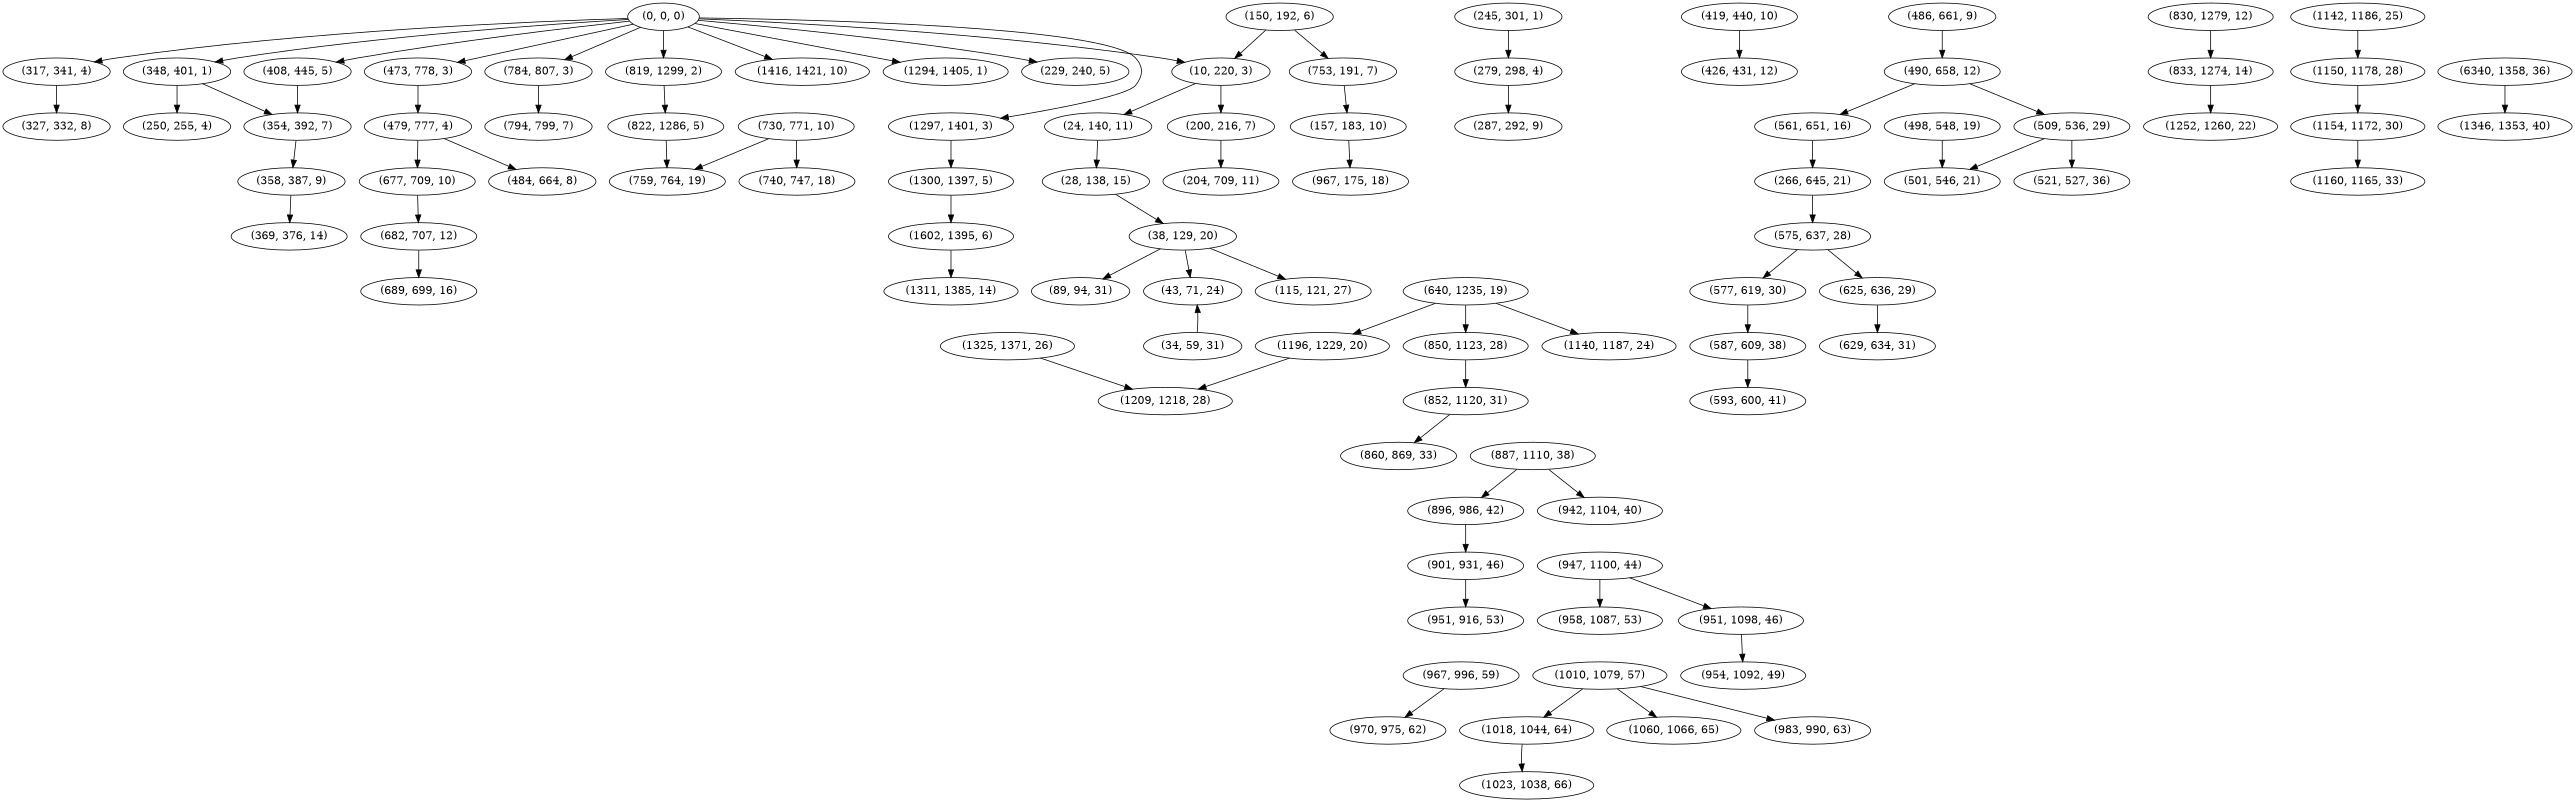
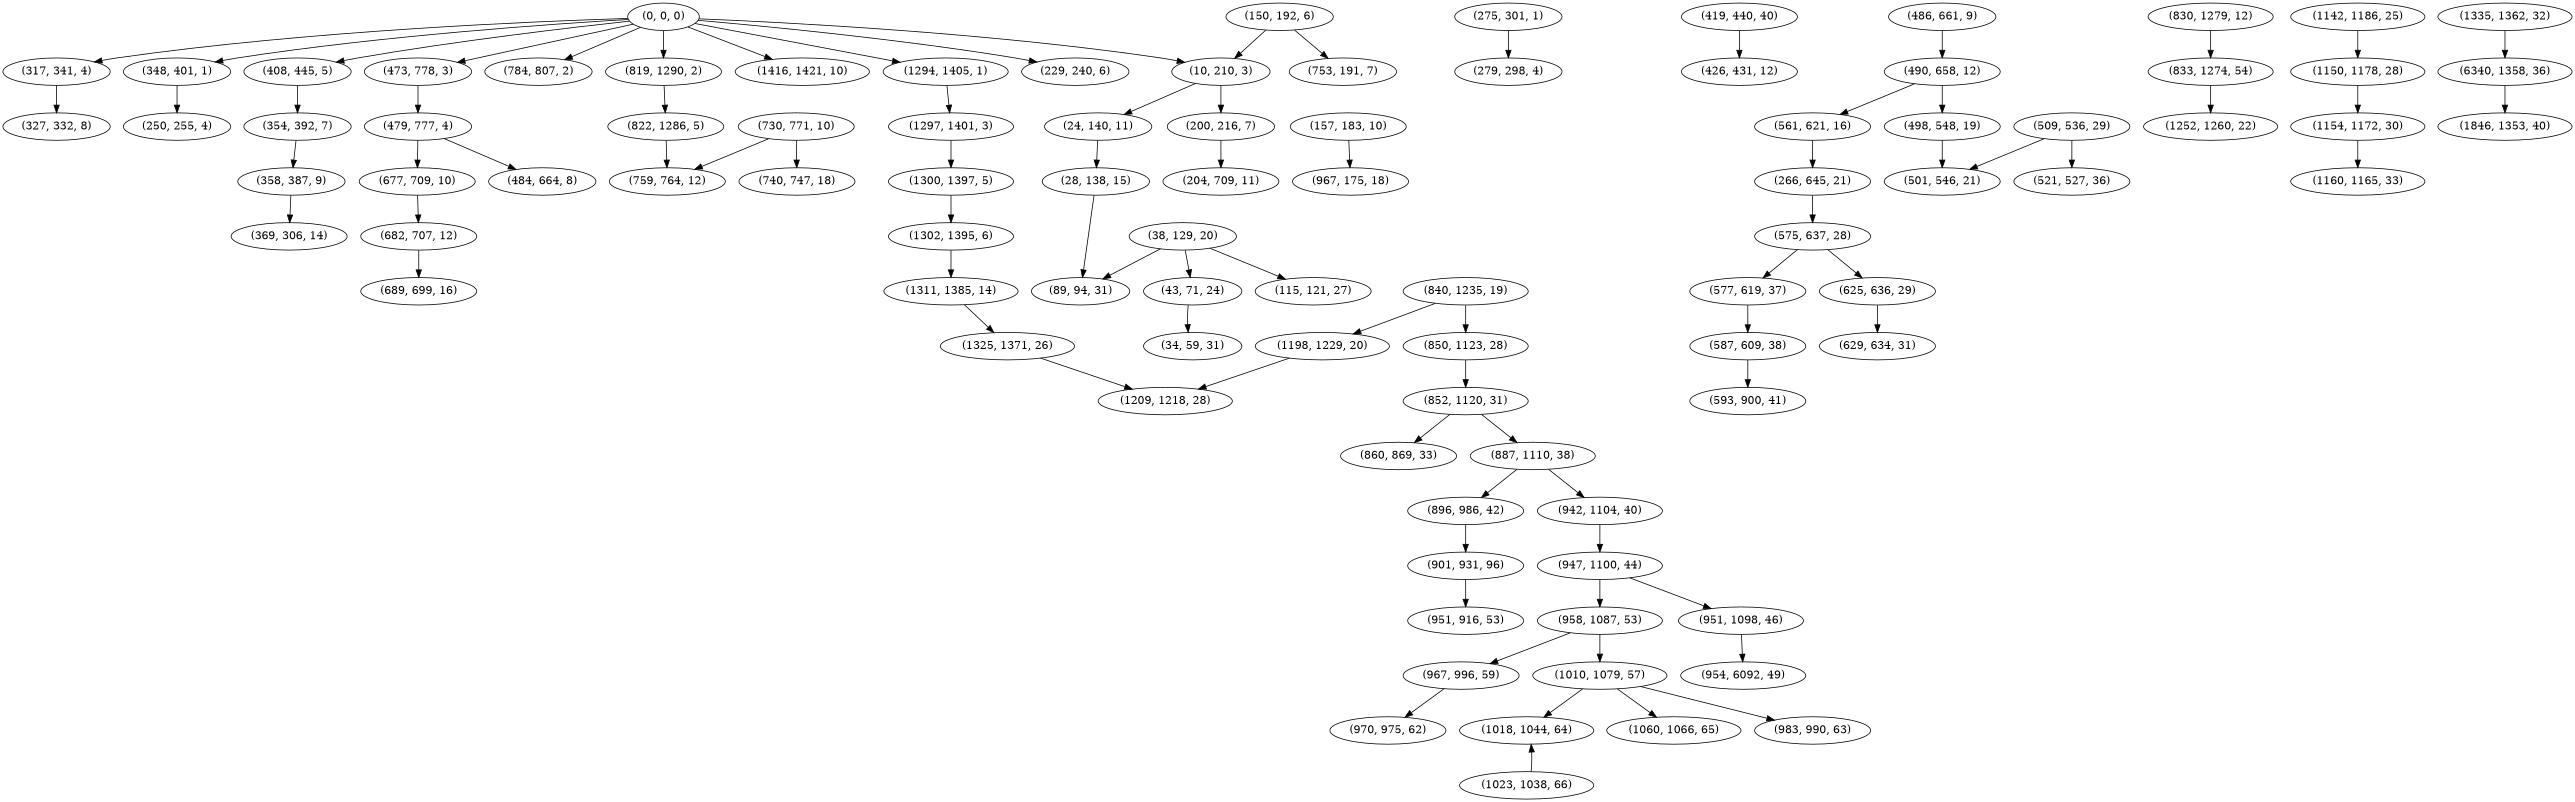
node "(245, 301, 1)": label "(245, 301, 1)" -> "(275, 301, 1)"
node "(419, 440, 10)": label "(419, 440, 10)" -> "(419, 440, 40)"
node "(1335, 1362, 32)": added
edge "(0, 0, 0)" -> "(1297, 1401, 3)": now "(1294, 1405, 1)" -> "(1297, 1401, 3)"
node "(784, 807, 3)": label "(784, 807, 3)" -> "(784, 807, 2)"
node "(819, 1299, 2)": label "(819, 1299, 2)" -> "(819, 1290, 2)"
node "(229, 240, 5)": label "(229, 240, 5)" -> "(229, 240, 6)"
node "(10, 220, 3)": label "(10, 220, 3)" -> "(10, 210, 3)"
node "(833, 1274, 14)": label "(833, 1274, 14)" -> "(833, 1274, 54)"
edge "(753, 191, 7)" -> "(157, 183, 10)": removed
edge "(348, 401, 1)" -> "(354, 392, 7)": removed
edge "(490, 658, 12)" -> "(509, 536, 29)": now "(490, 658, 12)" -> "(498, 548, 19)"
node "(794, 799, 7)": removed
node "(287, 292, 9)": removed
node "(561, 651, 16)": label "(561, 651, 16)" -> "(561, 621, 16)"
node "(1346, 1353, 40)": label "(1346, 1353, 40)" -> "(1846, 1353, 40)"
node "(759, 764, 19)": label "(759, 764, 19)" -> "(759, 764, 12)"
edge "(28, 138, 15)" -> "(38, 129, 20)": now "(28, 138, 15)" -> "(89, 94, 31)"
node "(369, 376, 14)": label "(369, 376, 14)" -> "(369, 306, 14)"
node "(1602, 1395, 6)": label "(1602, 1395, 6)" -> "(1302, 1395, 6)"
node "(640, 1235, 19)": label "(640, 1235, 19)" -> "(840, 1235, 19)"
node "(577, 619, 30)": label "(577, 619, 30)" -> "(577, 619, 37)"
edge "(1311, 1385, 14)" -> "(1325, 1371, 26)": added
edge "(34, 59, 31)" -> "(43, 71, 24)": reversed
node "(1196, 1229, 20)": label "(1196, 1229, 20)" -> "(1198, 1229, 20)"
node "(1140, 1187, 24)": removed
node "(593, 600, 41)": label "(593, 600, 41)" -> "(593, 900, 41)"
edge "(852, 1120, 31)" -> "(887, 1110, 38)": added
edge "(942, 1104, 40)" -> "(947, 1100, 44)": added
node "(901, 931, 46)": label "(901, 931, 46)" -> "(901, 931, 96)"
edge "(958, 1087, 53)" -> "(1010, 1079, 57)": added
edge "(958, 1087, 53)" -> "(967, 996, 59)": added
node "(954, 1092, 49)": label "(954, 1092, 49)" -> "(954, 6092, 49)"
edge "(1018, 1044, 64)" -> "(1023, 1038, 66)": reversed
